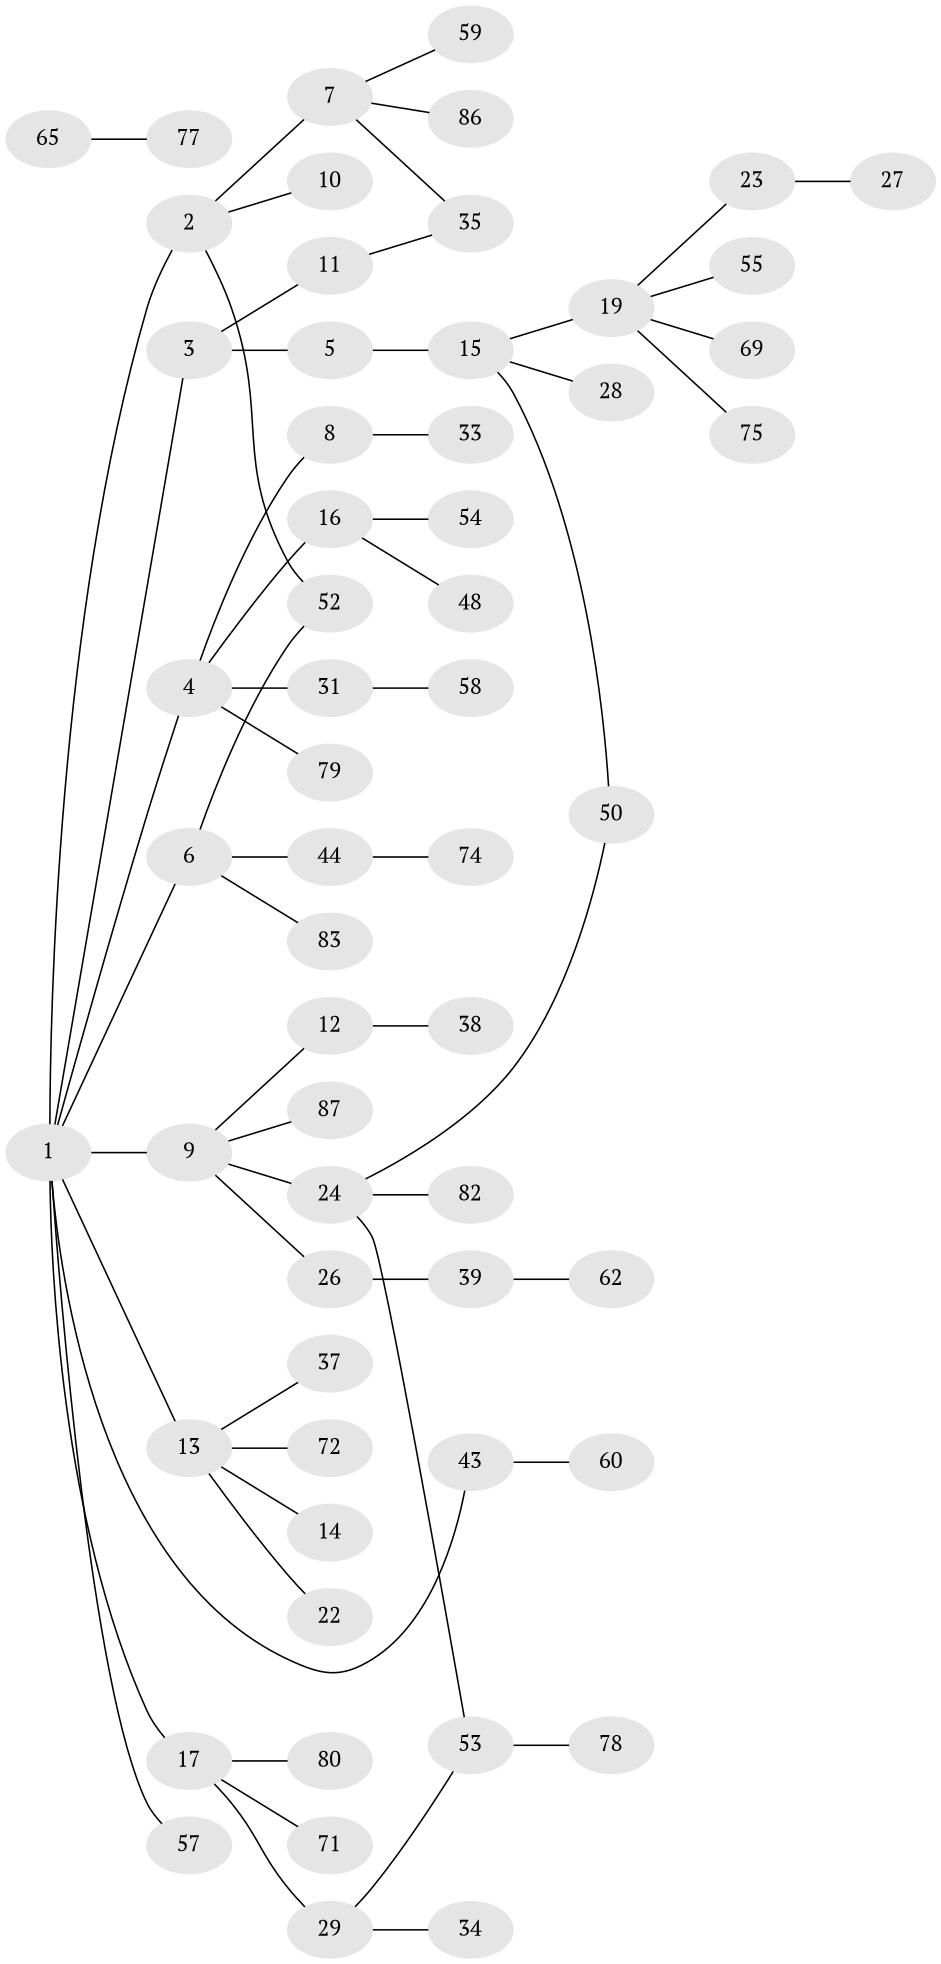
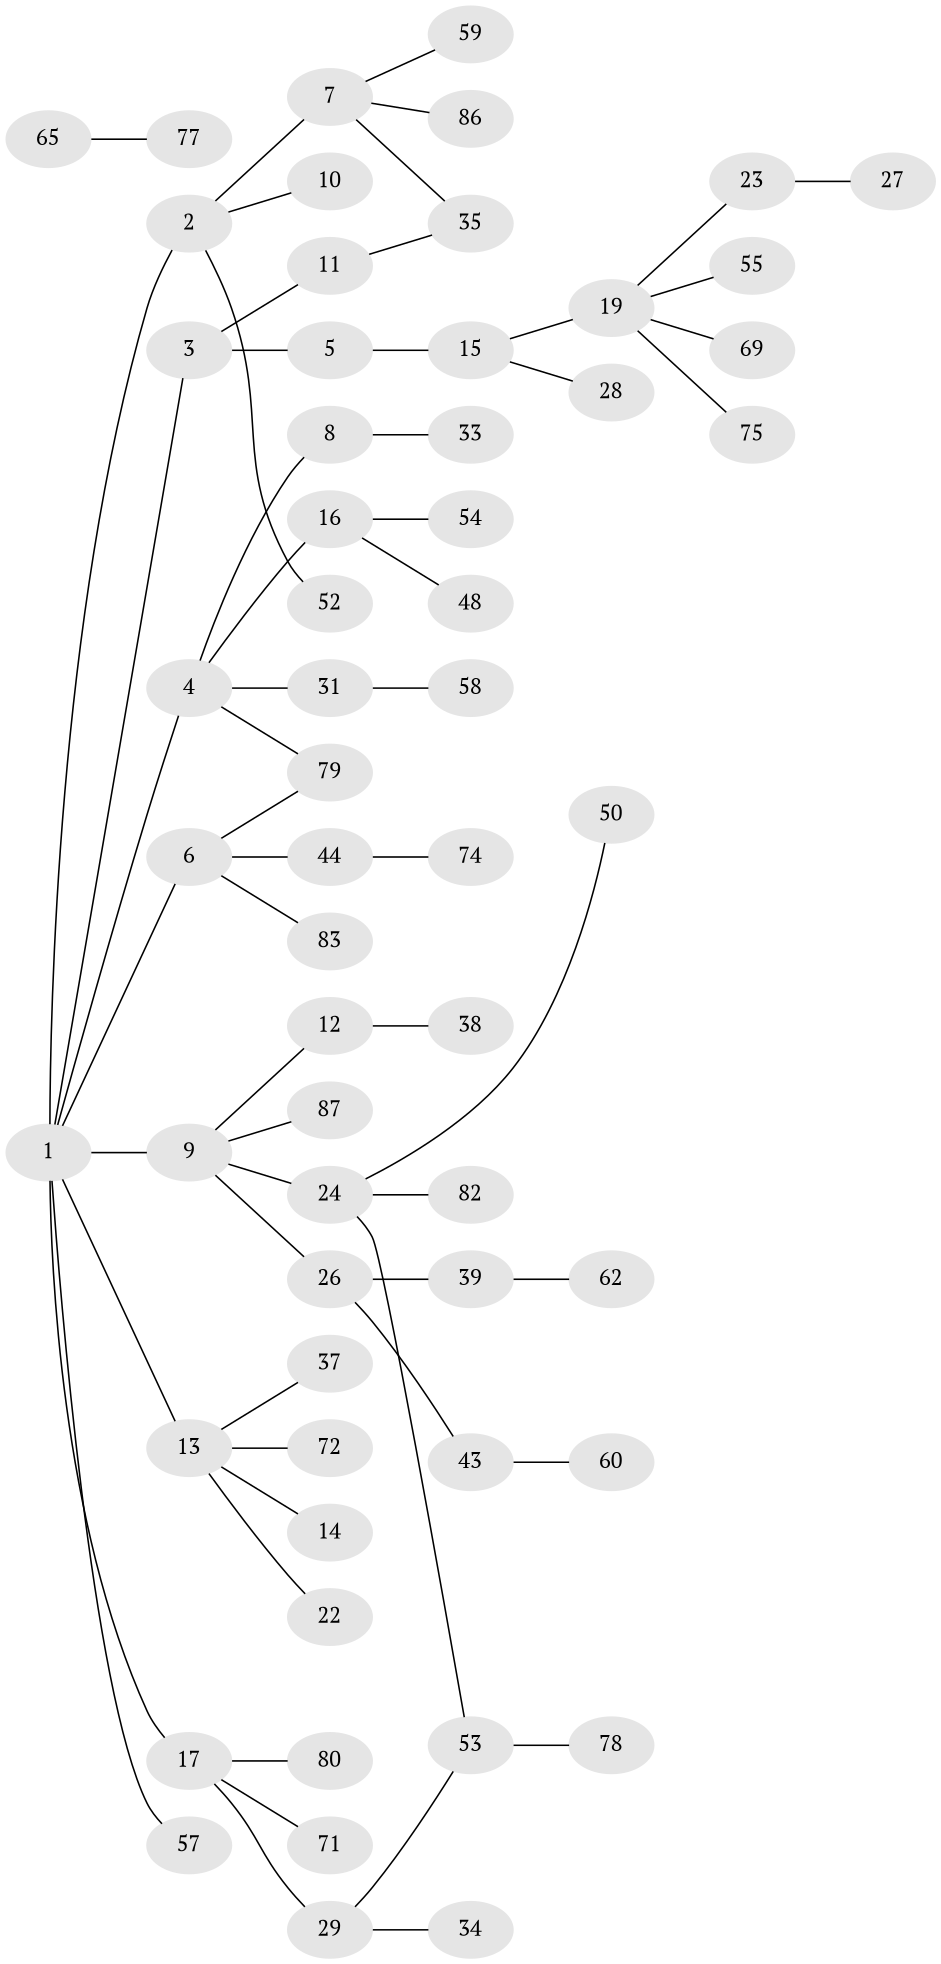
edge "15" -- "50": removed
edge "52" -- "6": now "79" -- "6"
edge "1" -- "43": now "26" -- "43"
